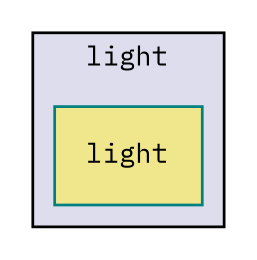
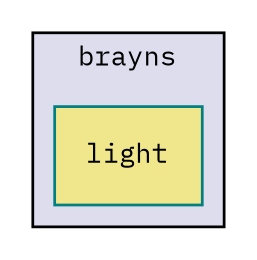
cluster "light": label "light" -> "brayns"
